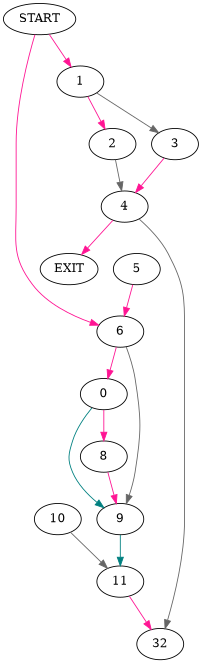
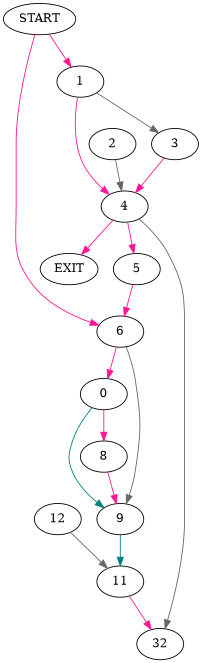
edge "1" -> "2": now "1" -> "4"
edge "4" -> "5": added
node "10": label "10" -> "12"
